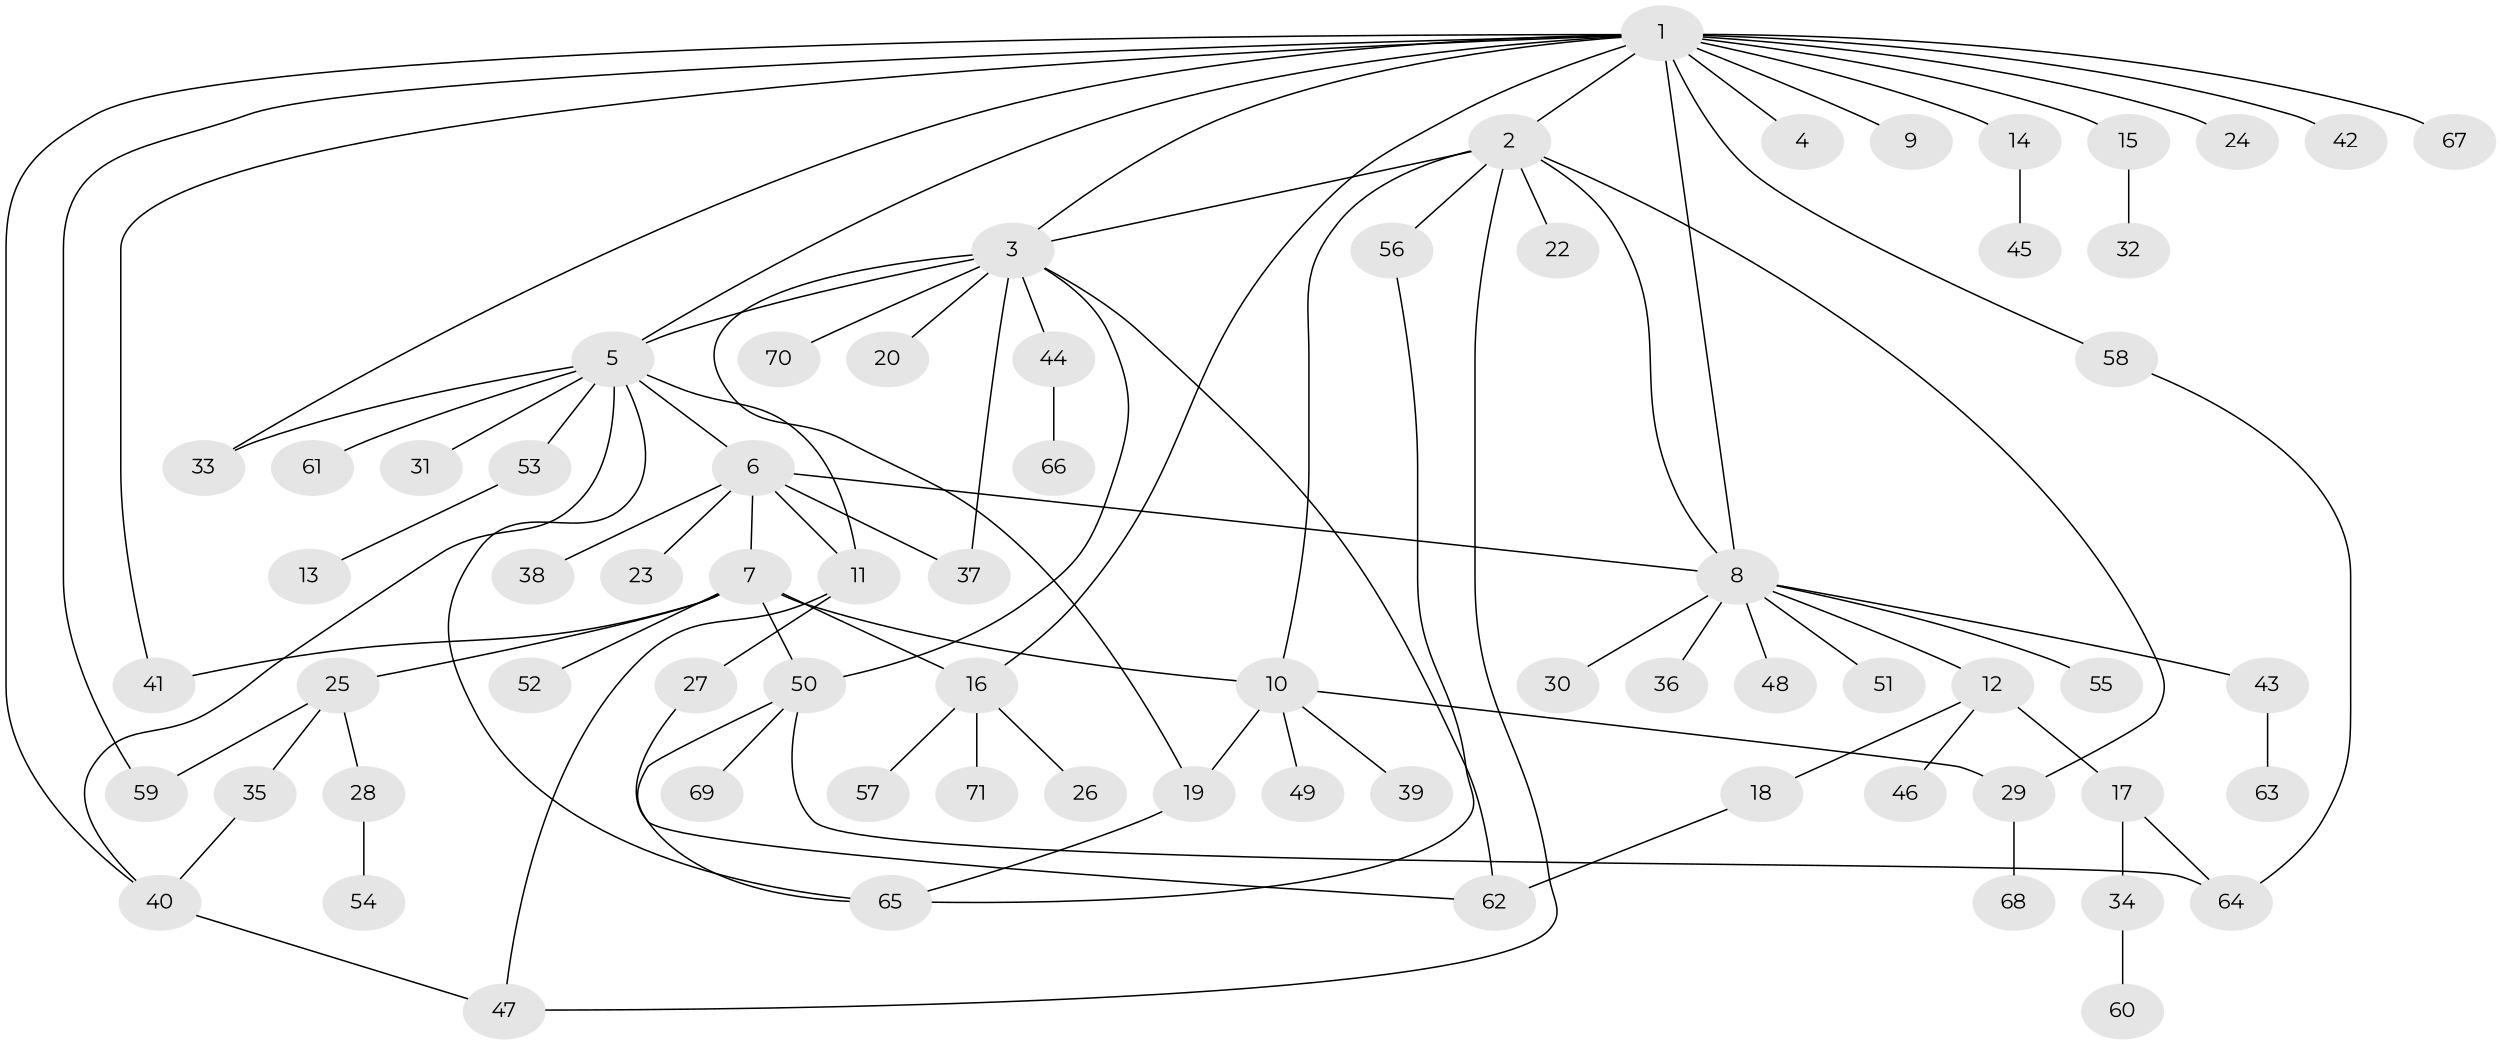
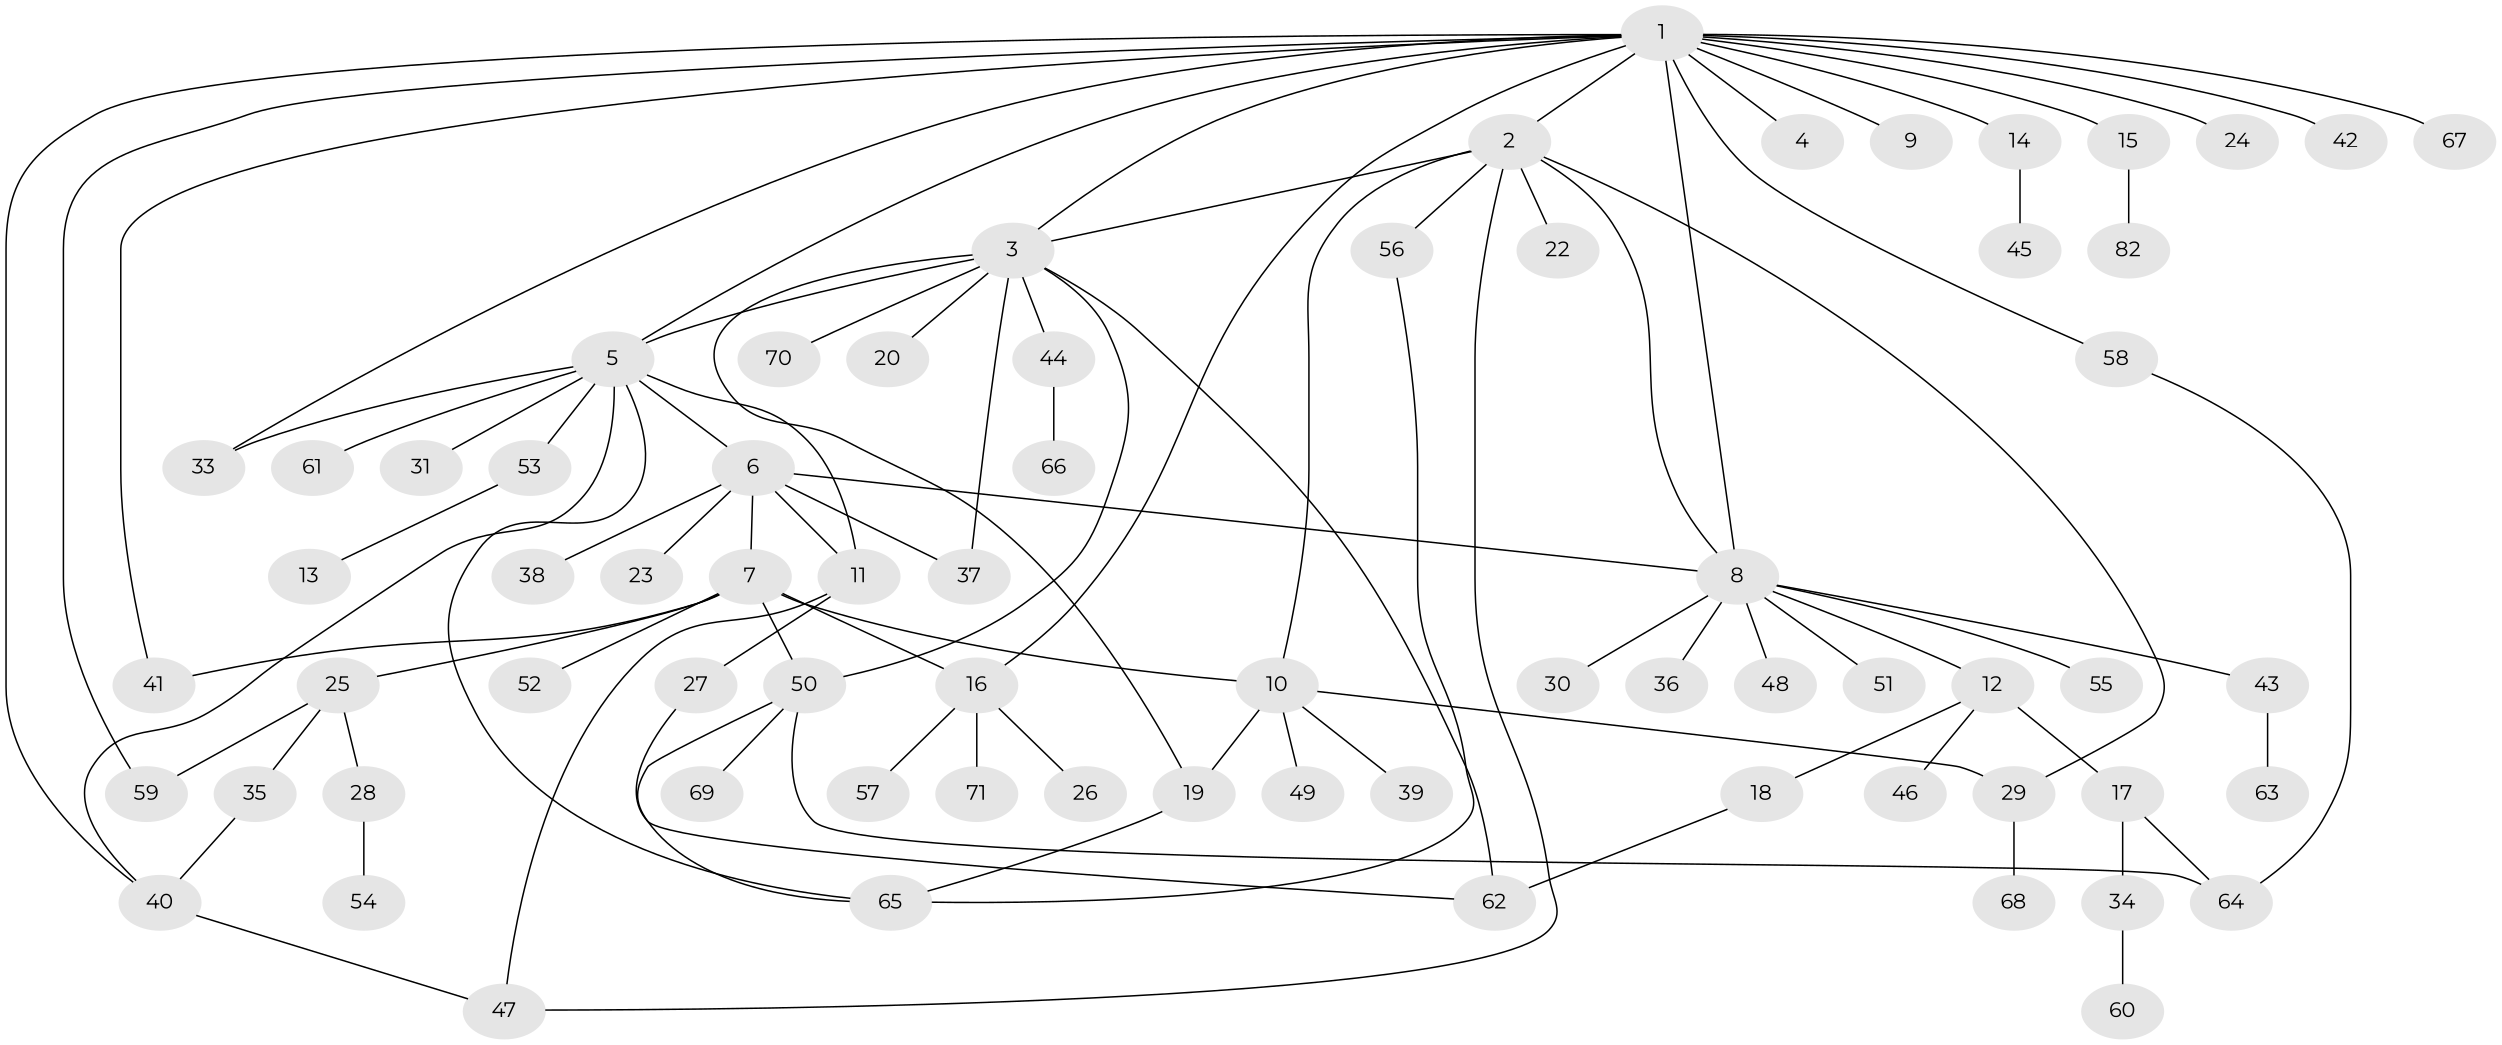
node "32": label "32" -> "82"
